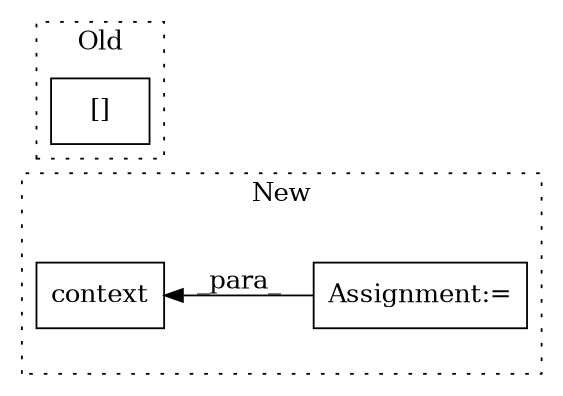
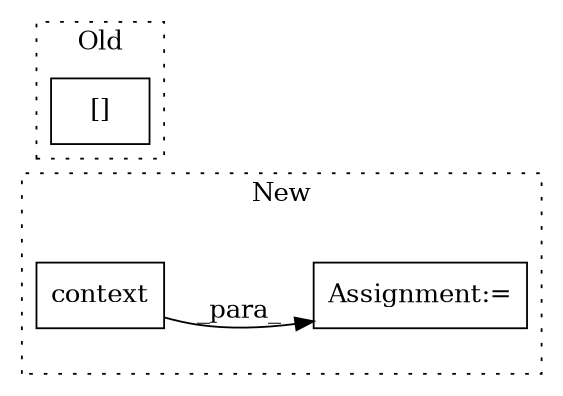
edge "Assignment:=" -> "context": reversed
